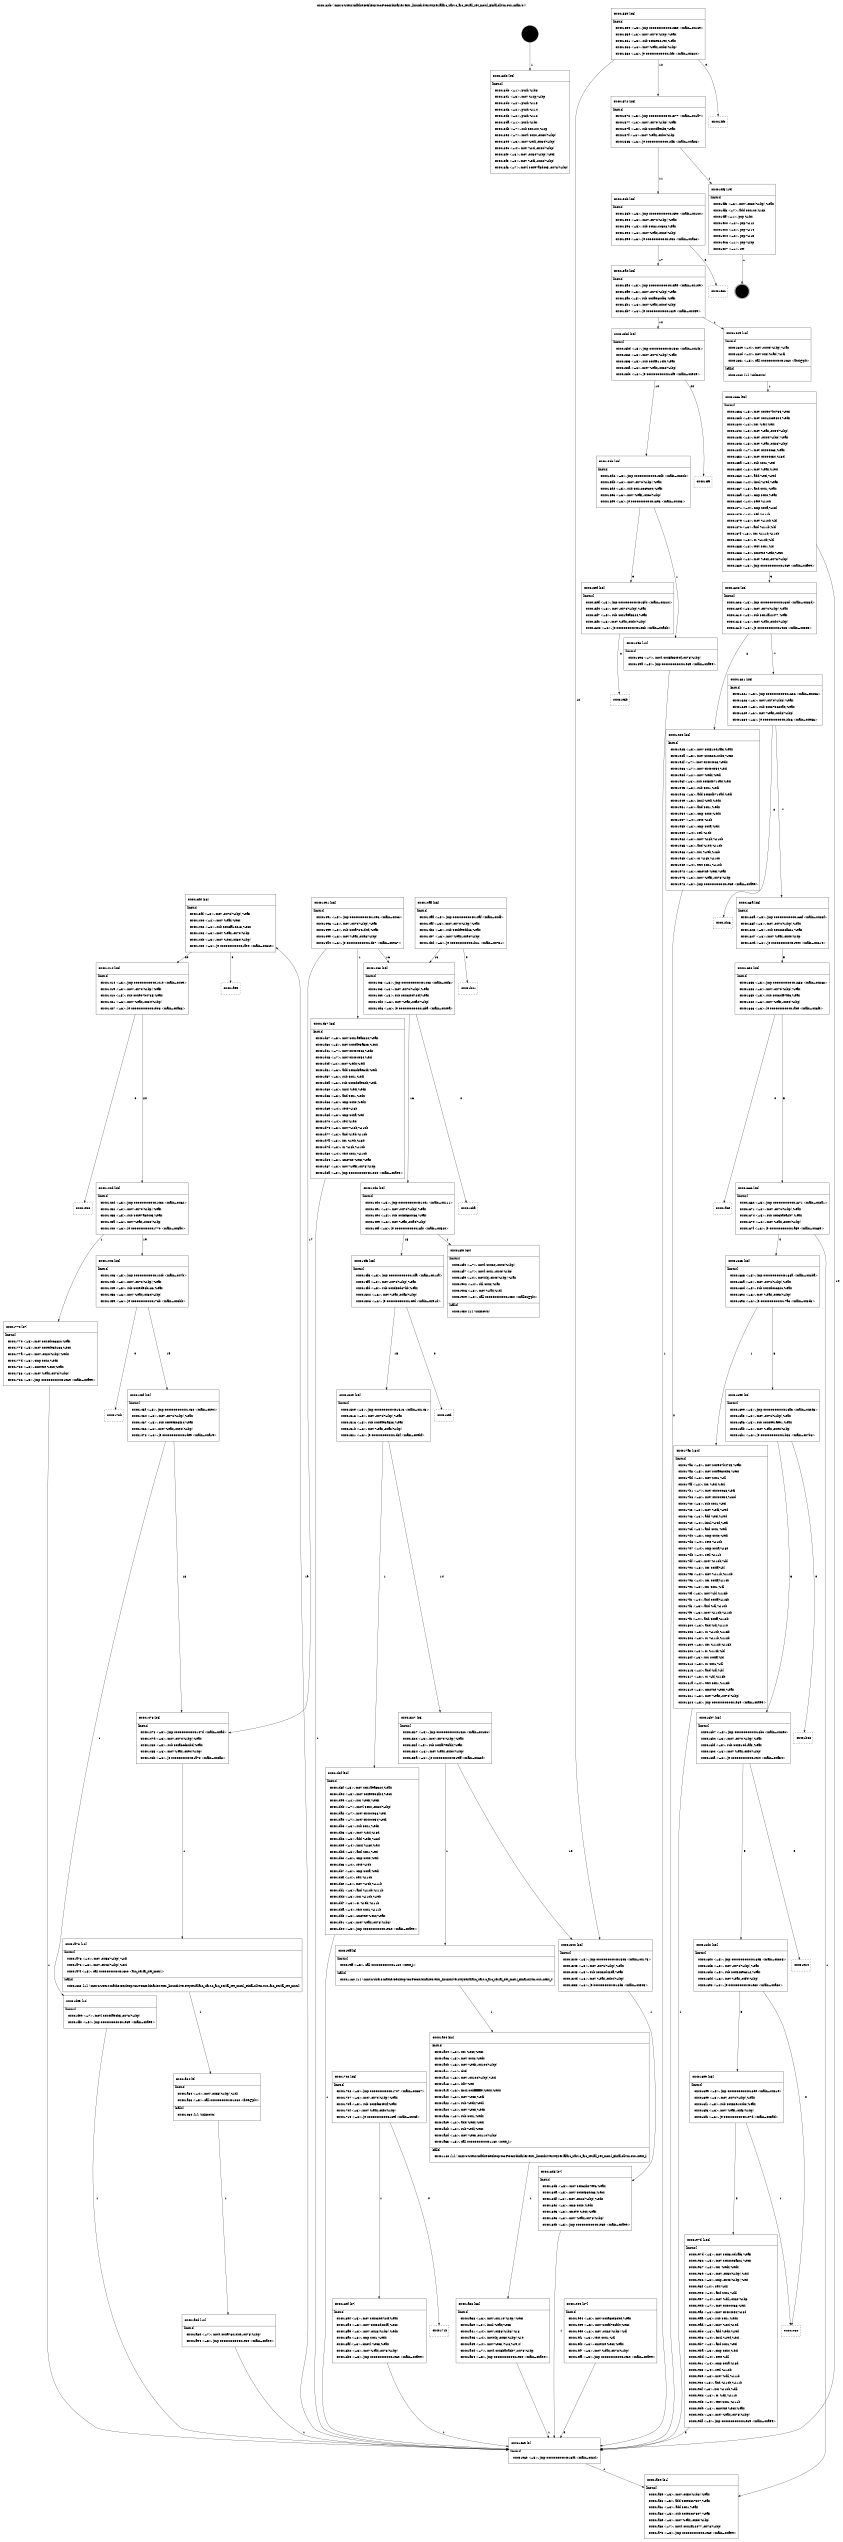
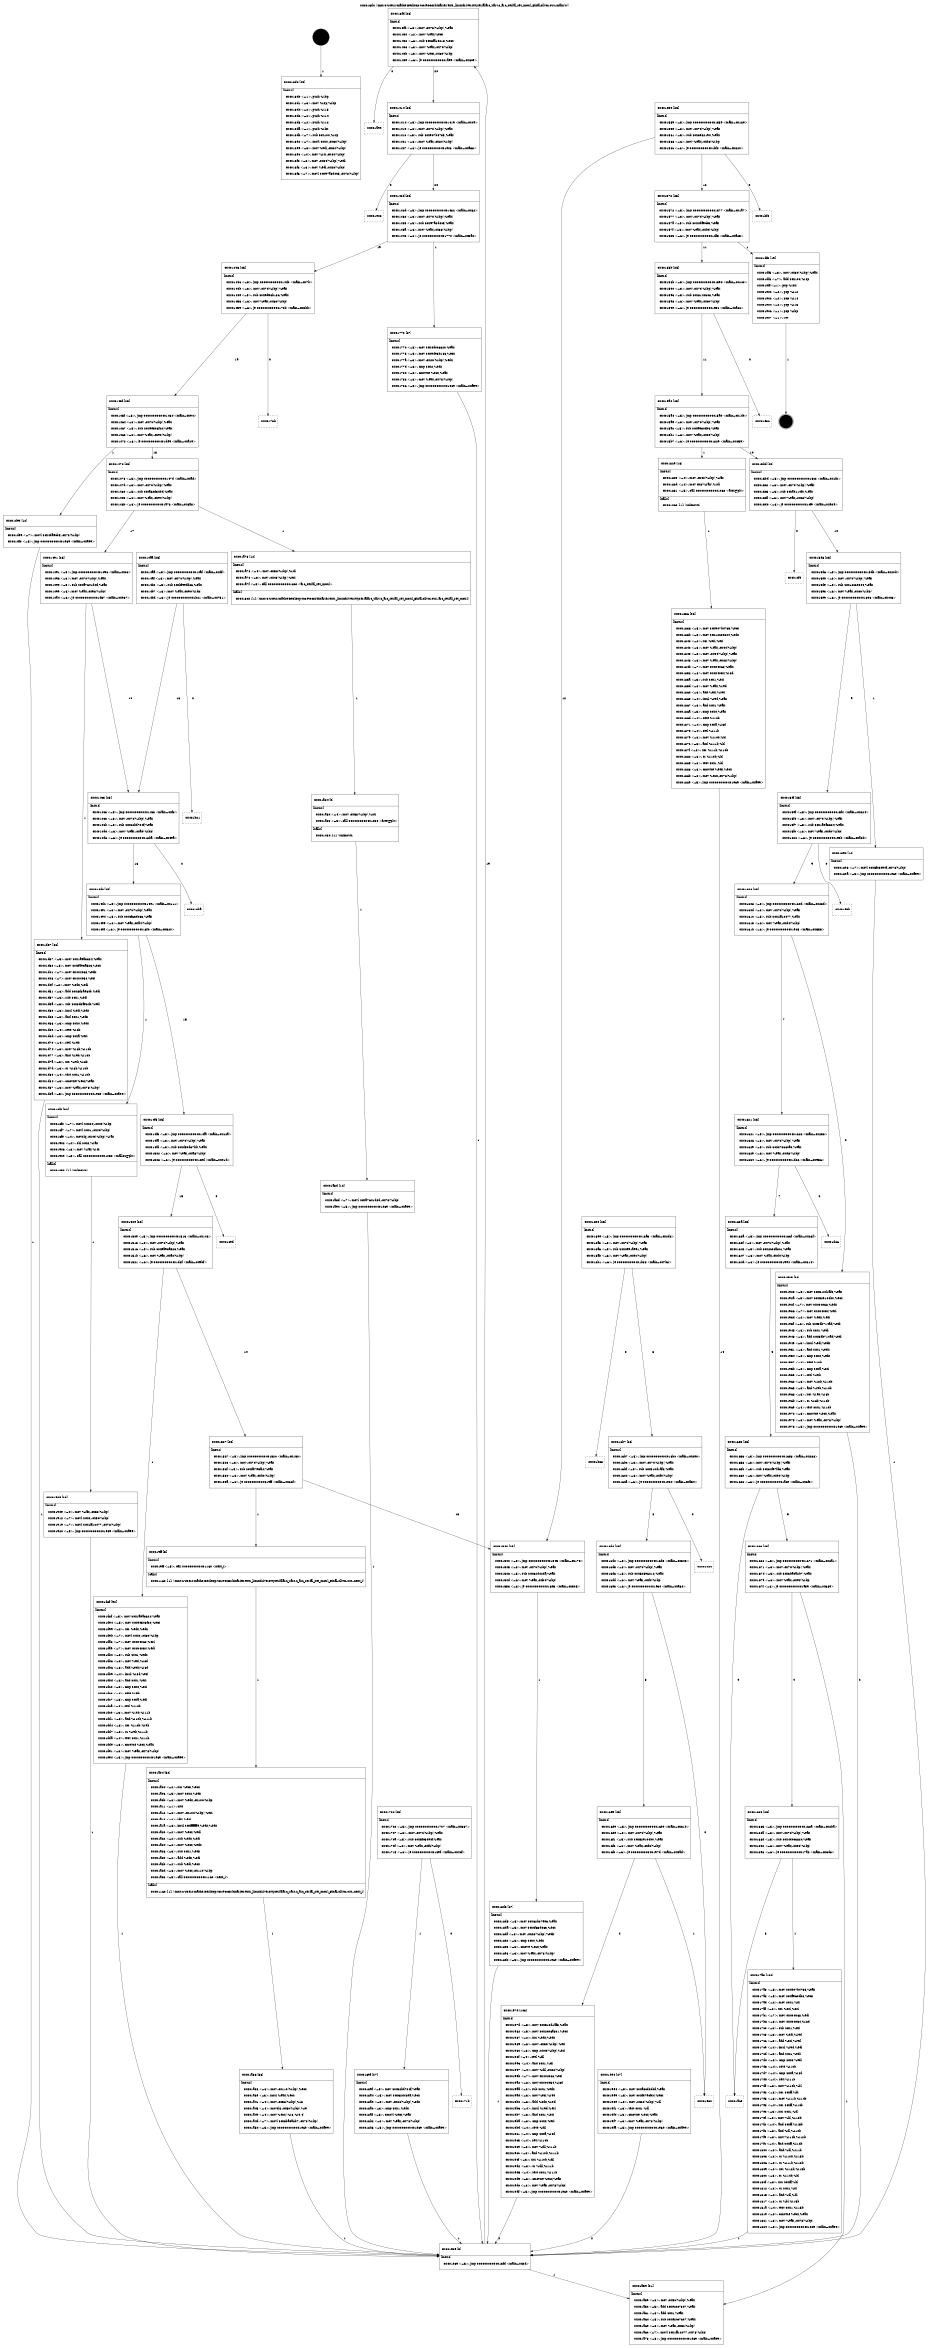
edge "0x40158b [25]" -> "0x4015a4 [25]": label " 17" -> " 11"
edge "0x4015bd [25]" -> "0x401cf9": label " 20" -> " 0"
edge "0x401836 [93]" -> "0x401608 [25]": now "0x4015ef [25]" -> "0x401608 [25]"
edge "0x401685 [25]" -> "0x40169e [25]": now "0x401685 [25]" -> "0x401ace"
edge "0x401491 [25]" -> "0x401478 [25]": reversed
node "0x40190e [23]": added
